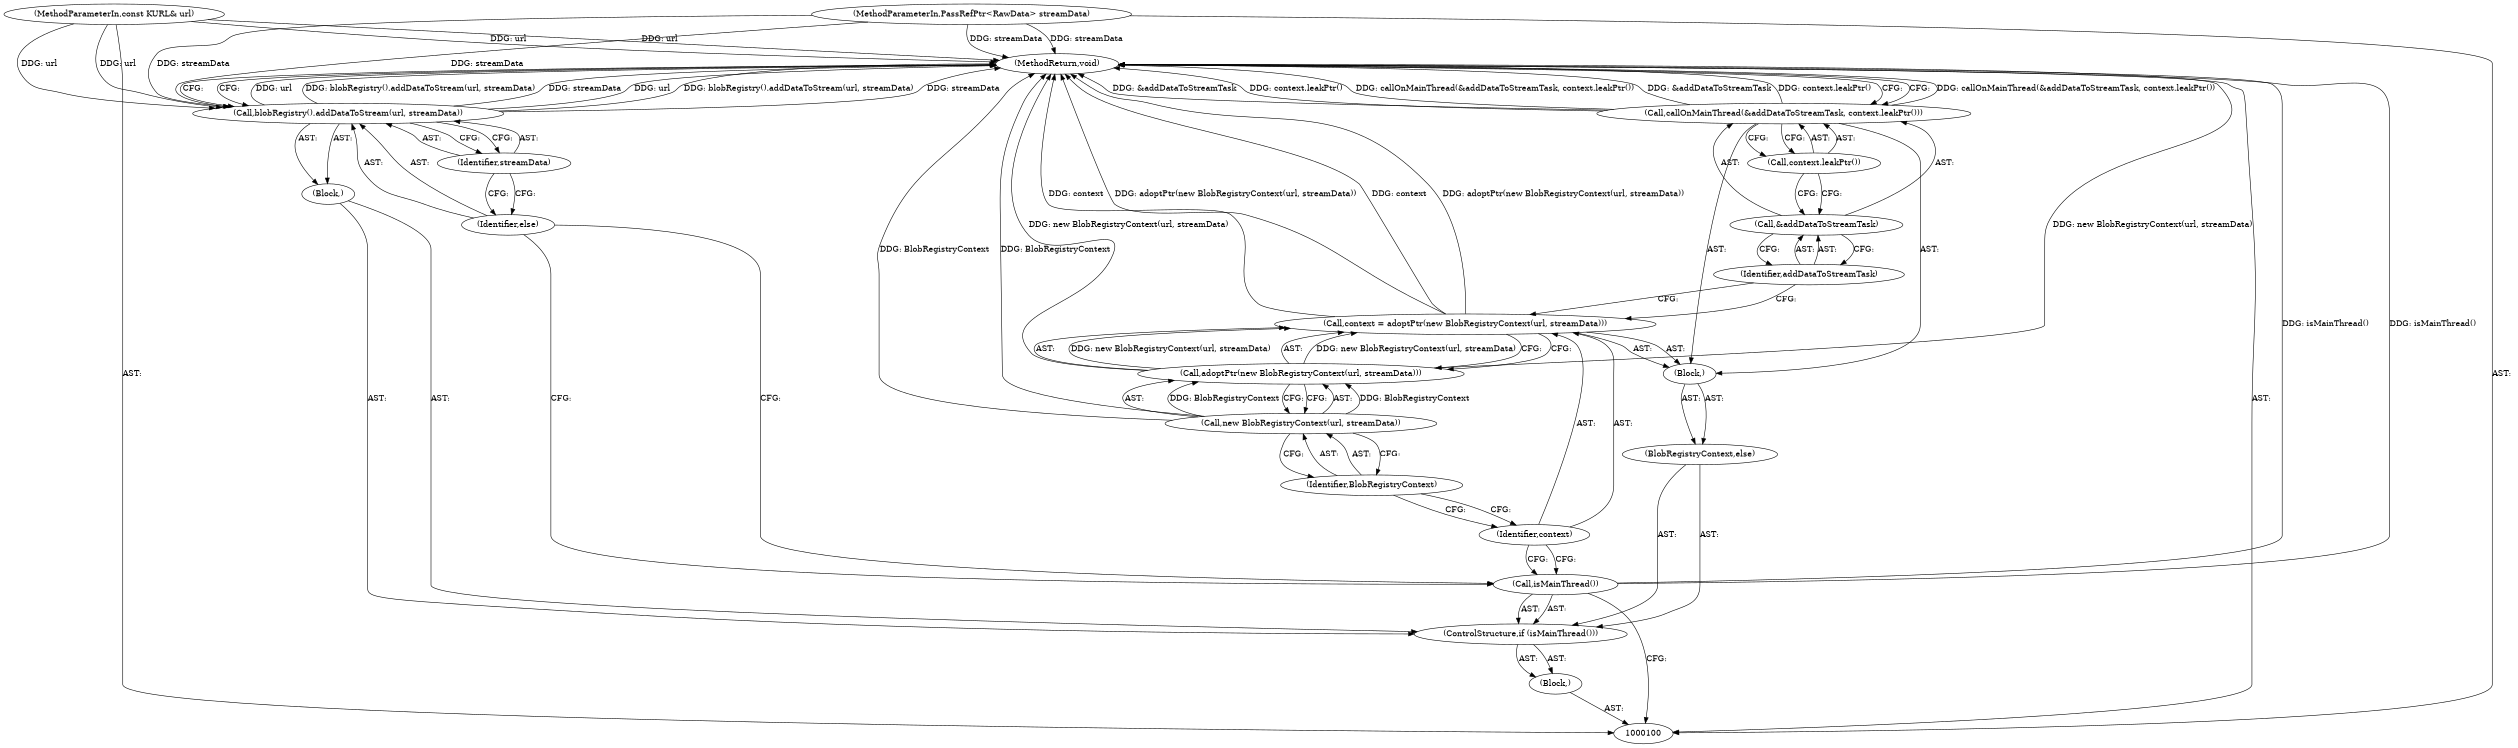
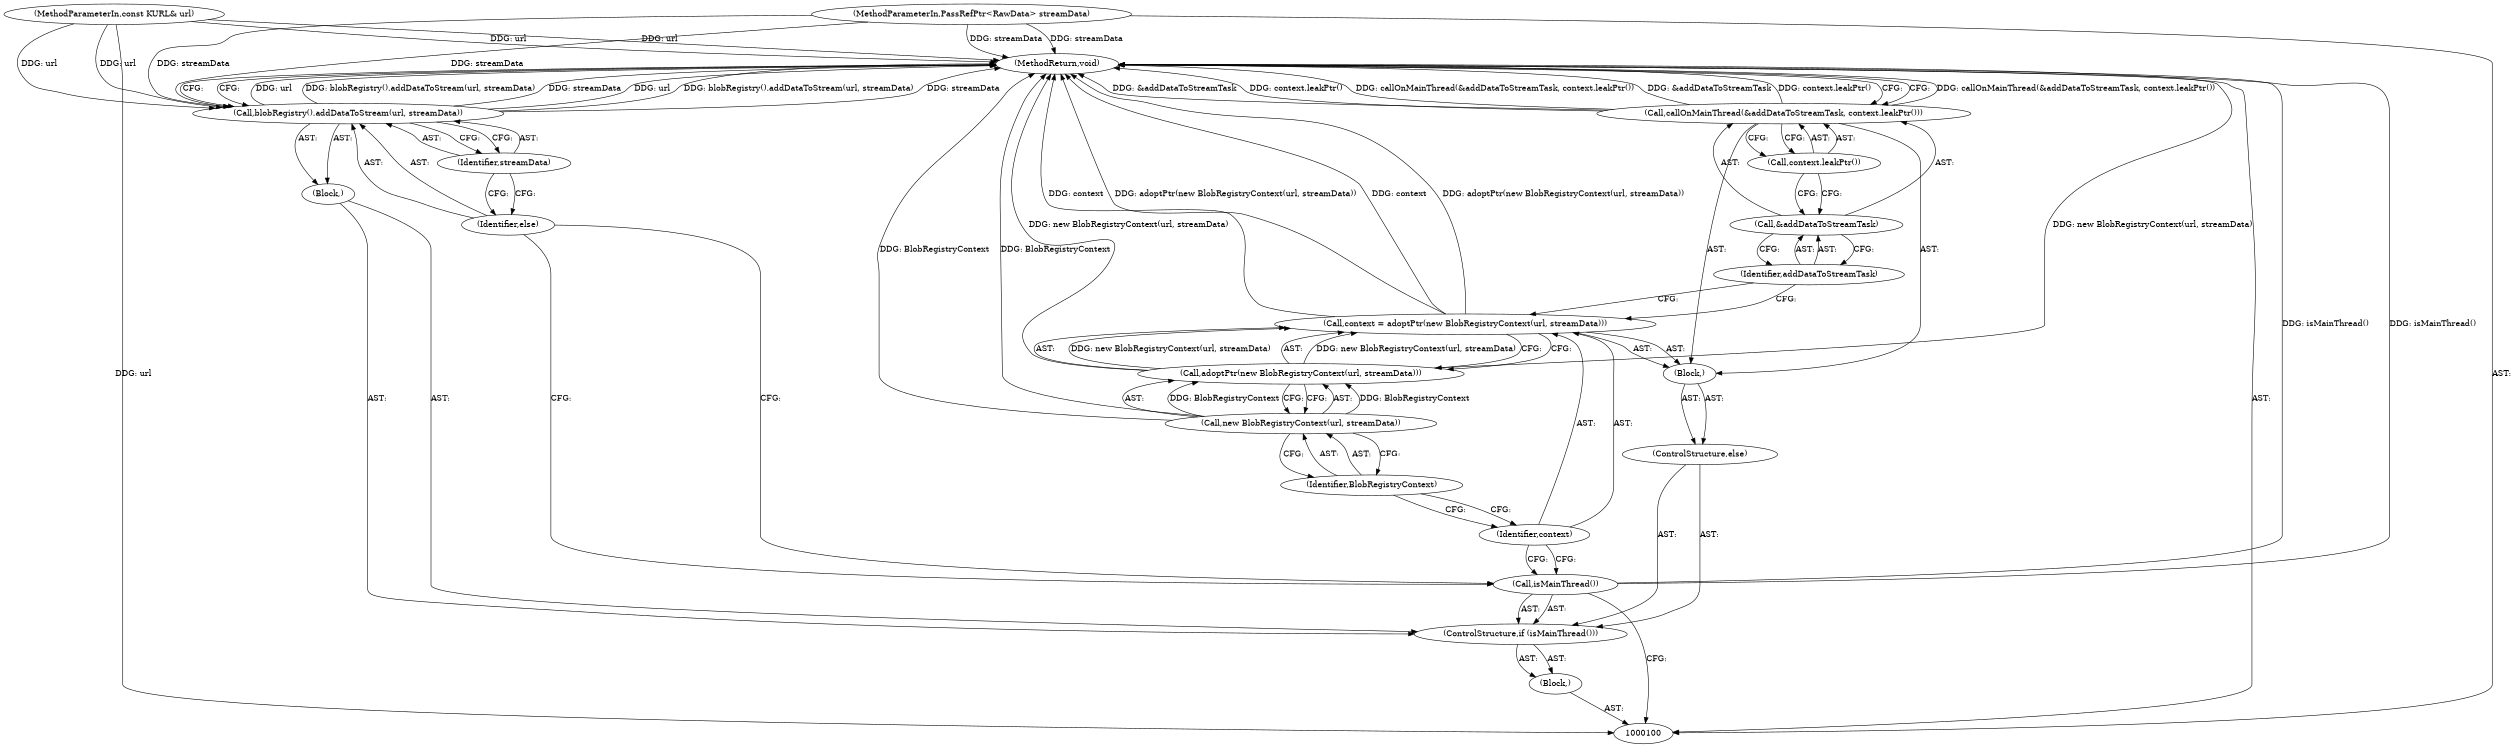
edge "(MethodParameterIn,const KURL& url)" -> "1000100": label "AST: " -> "DDG: url"
node "(BlobRegistryContext,else)": label "(BlobRegistryContext,else)" -> "(ControlStructure,else)"
